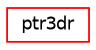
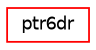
node "ptr3dr": label "ptr3dr" -> "ptr6dr"
